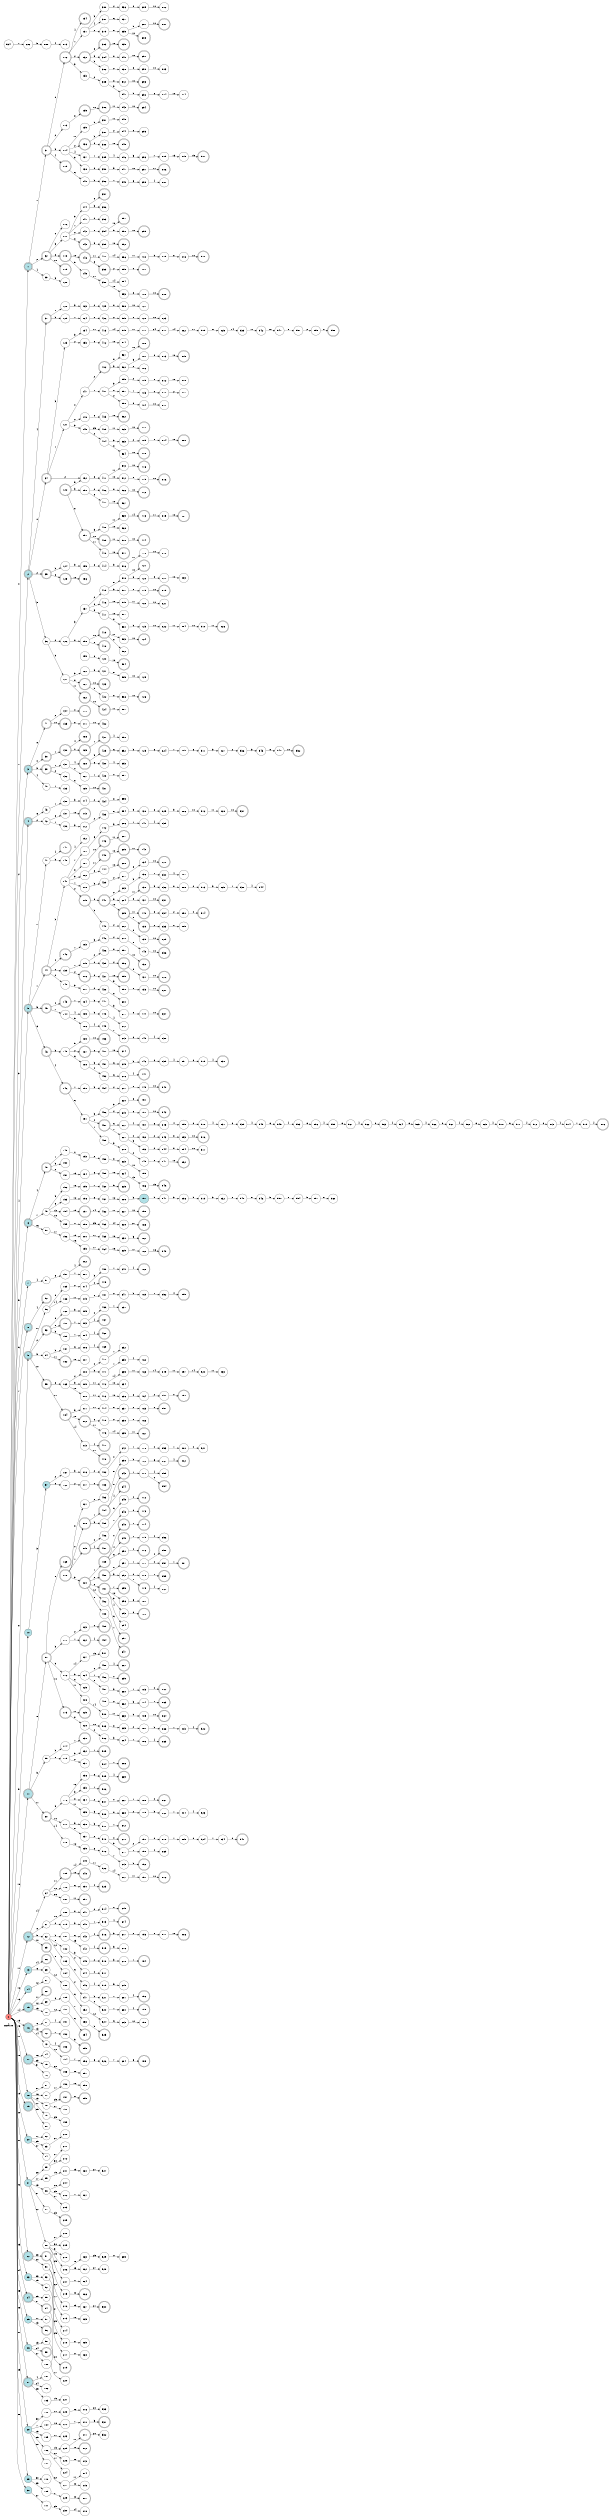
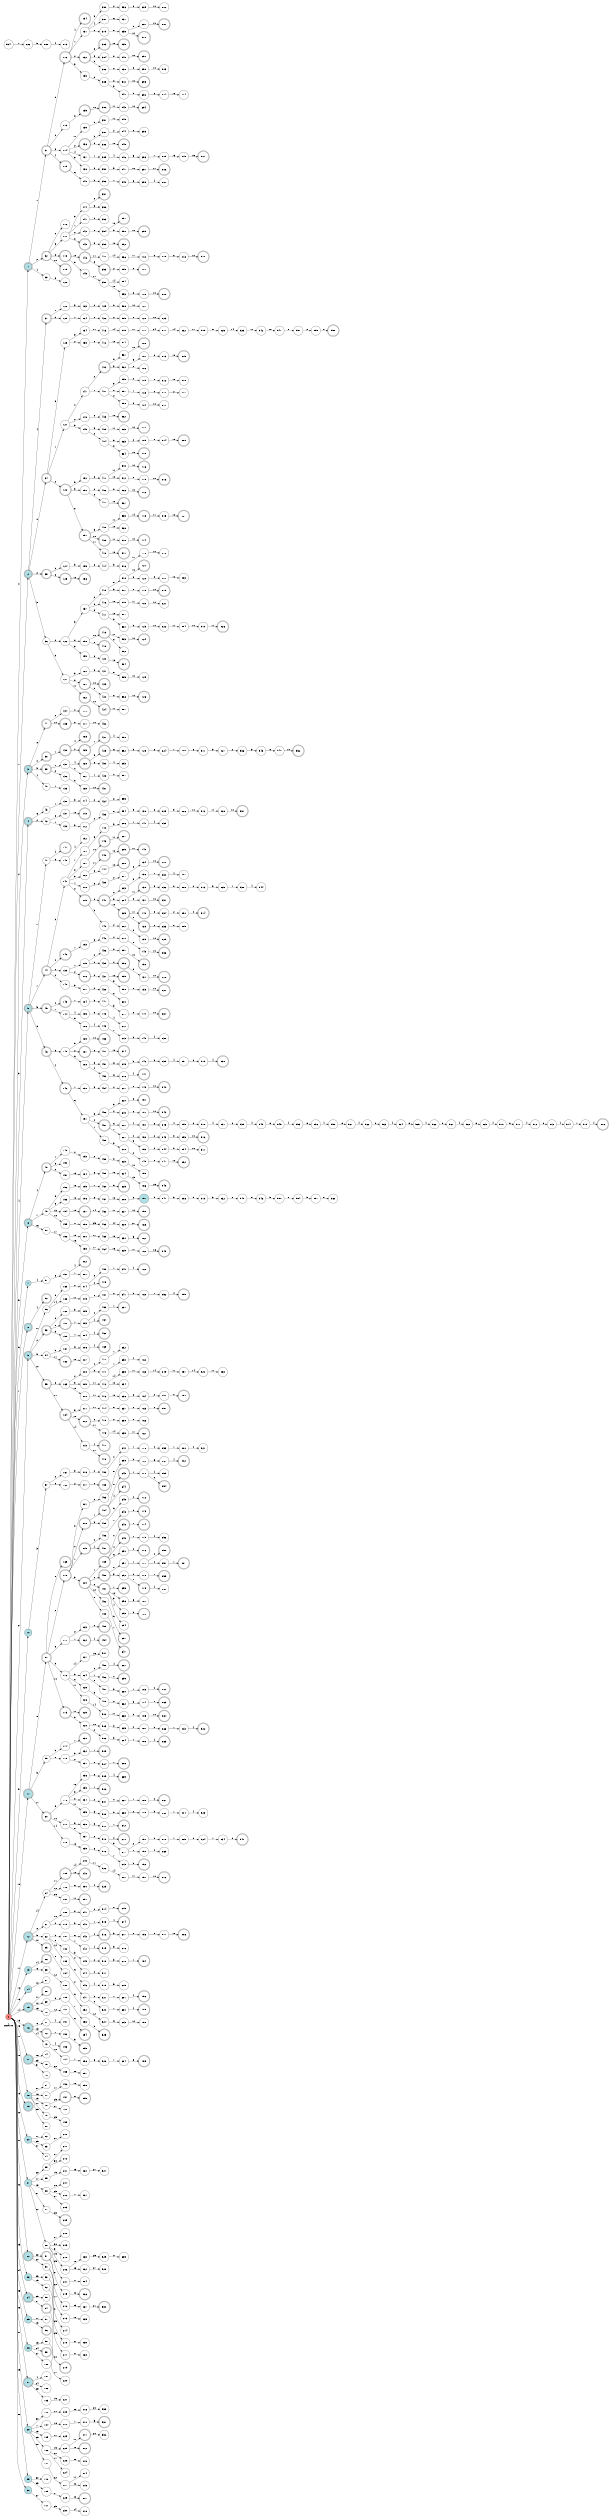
node "688": label "688" -> "988"
edge "249" -> "405": label "25" -> "9"
edge "34" -> "252": now "34" -> "122"
edge "126" -> "259": added, label "9"
node "57": fillcolor powderblue -> white
edge "58" -> "170": added, label "2"
edge "325" -> "499": added, label "3"
edge "331" -> "504": added, label "0"
edge "181" -> "342": label "29" -> "1"
